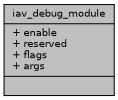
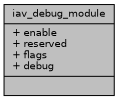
node "iav_debug_module": text "+ args" -> "+ debug"
